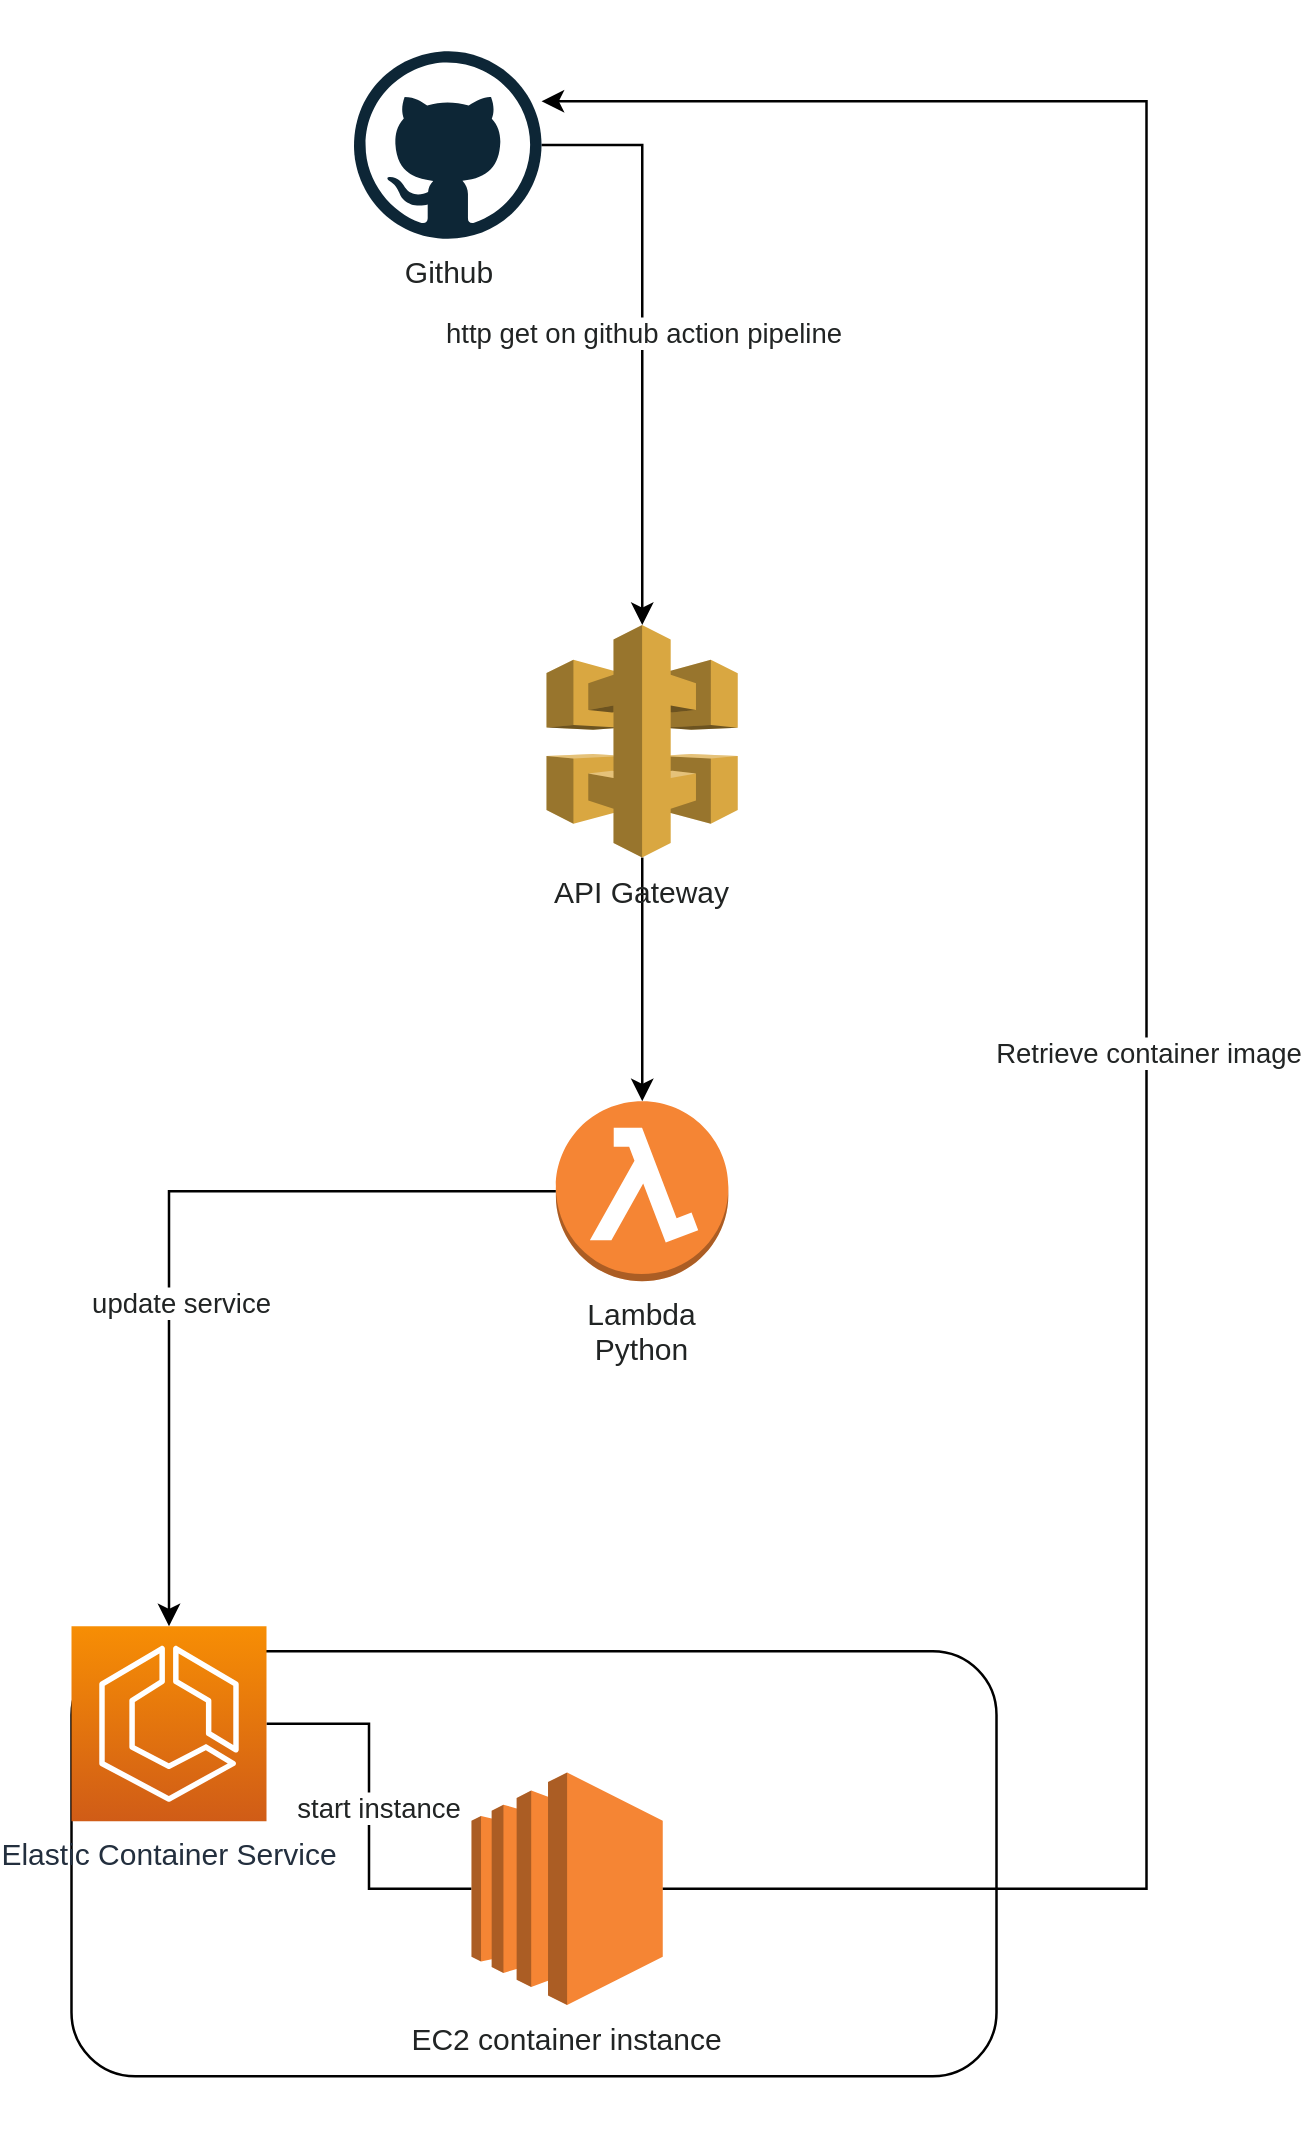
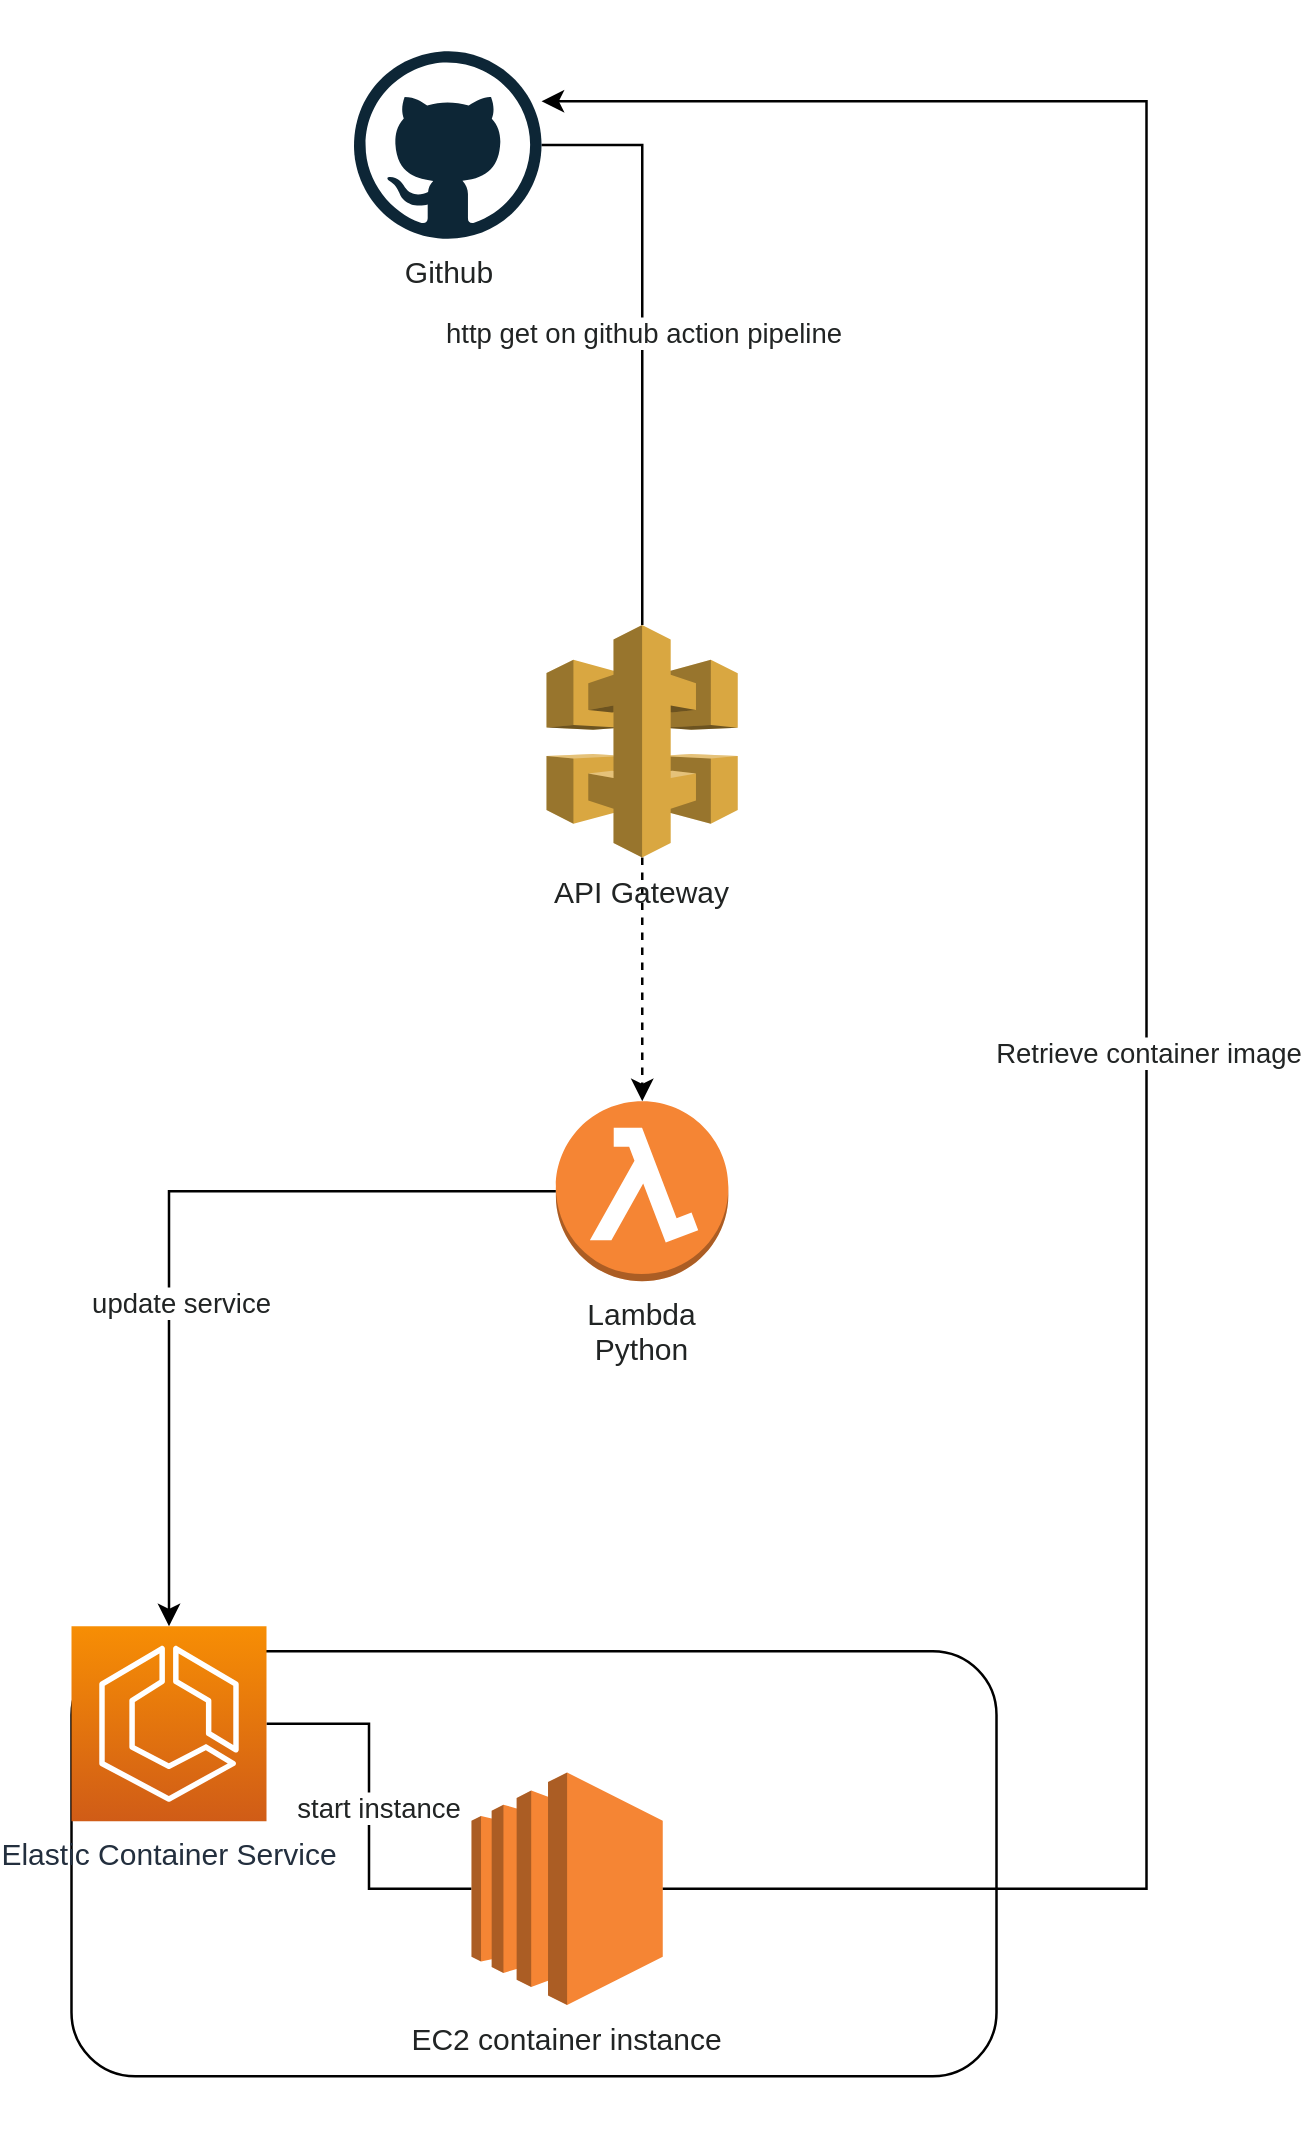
edge "Github" -> "API Gateway": arrowhead classic -> none
edge "API Gateway" -> "Lambda Python": style solid -> dashed
